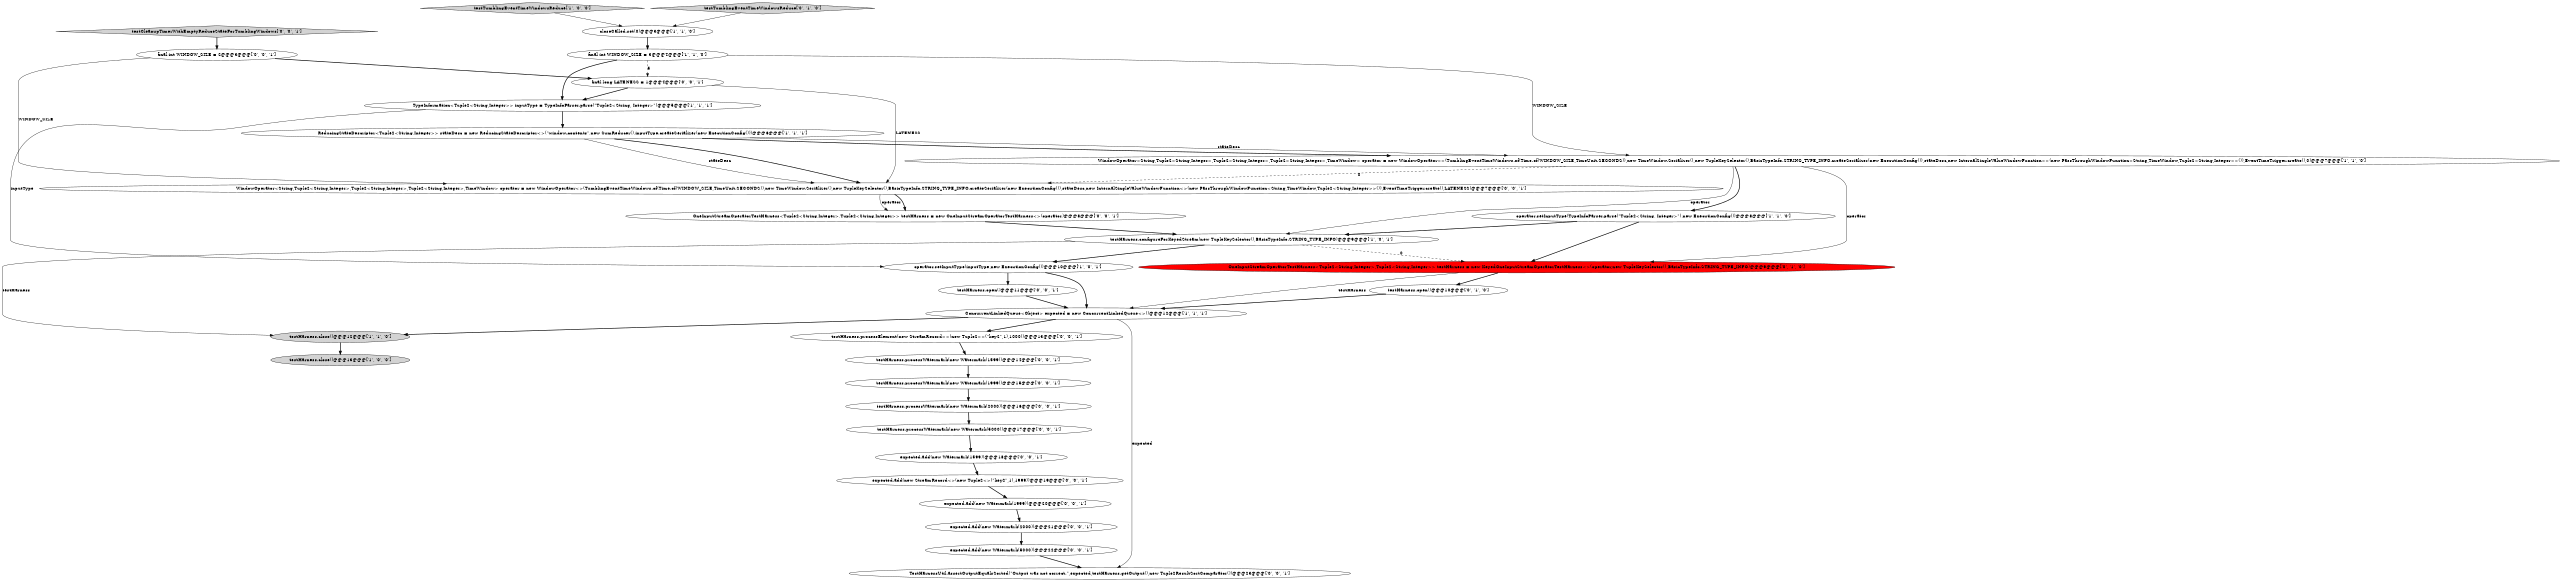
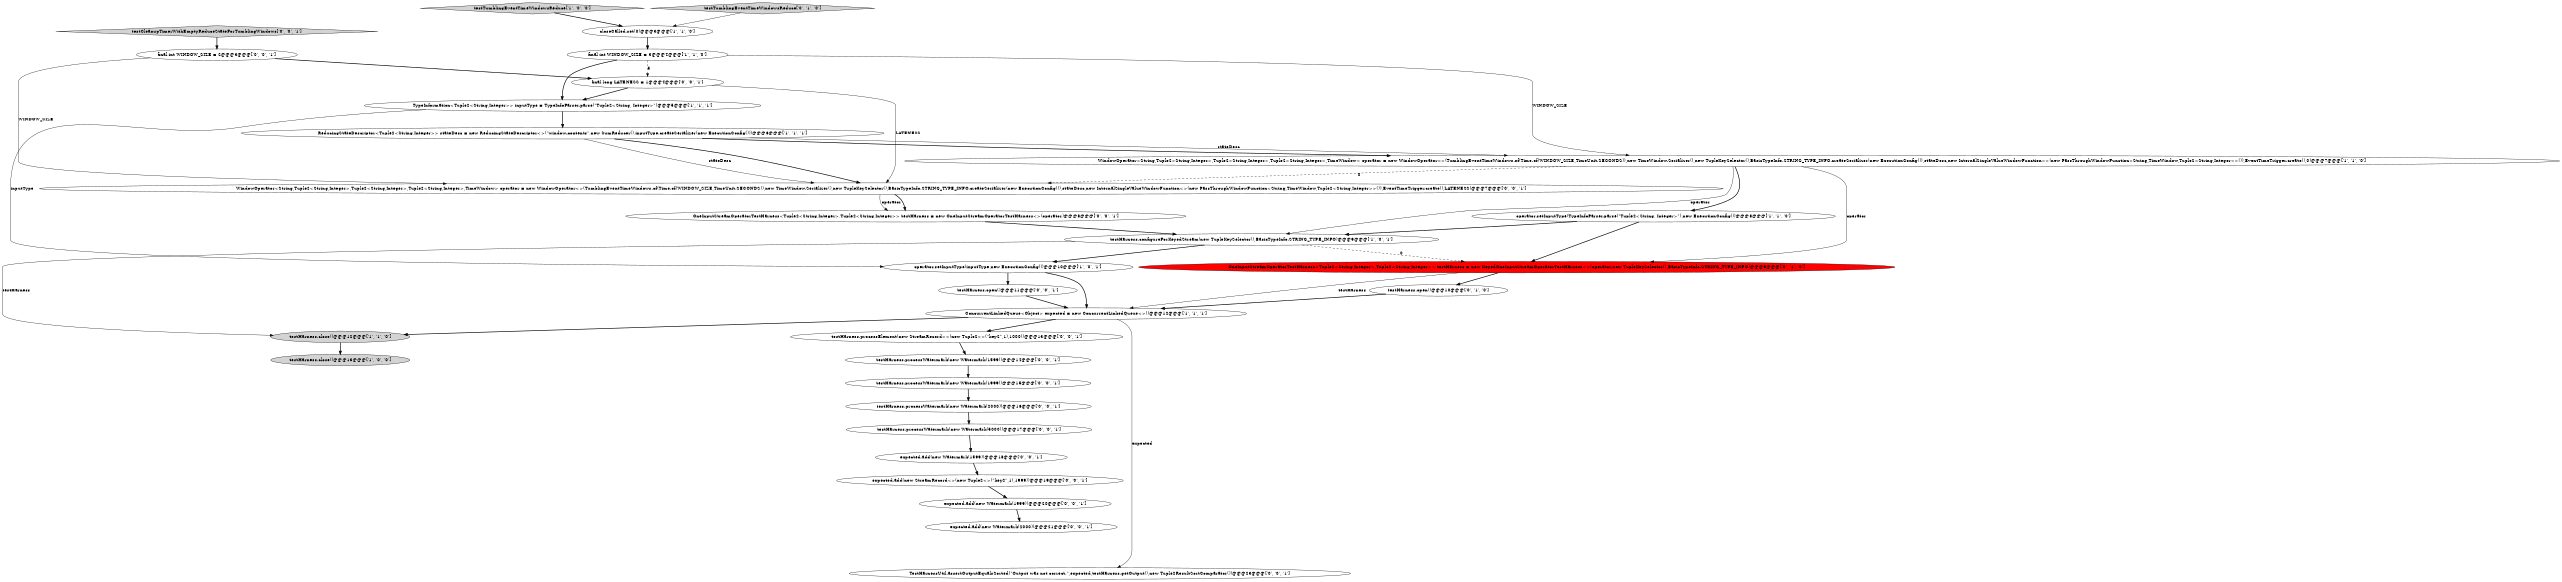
edge "testTumblingEventTimeWindowsReduce['1', '0', '0']" -> "closeCalled.set(0)@@@3@@@['1', '1', '0']": style solid -> bold
node "expected.add(new Watermark(5000))@@@22@@@['0', '0', '1']": removed
